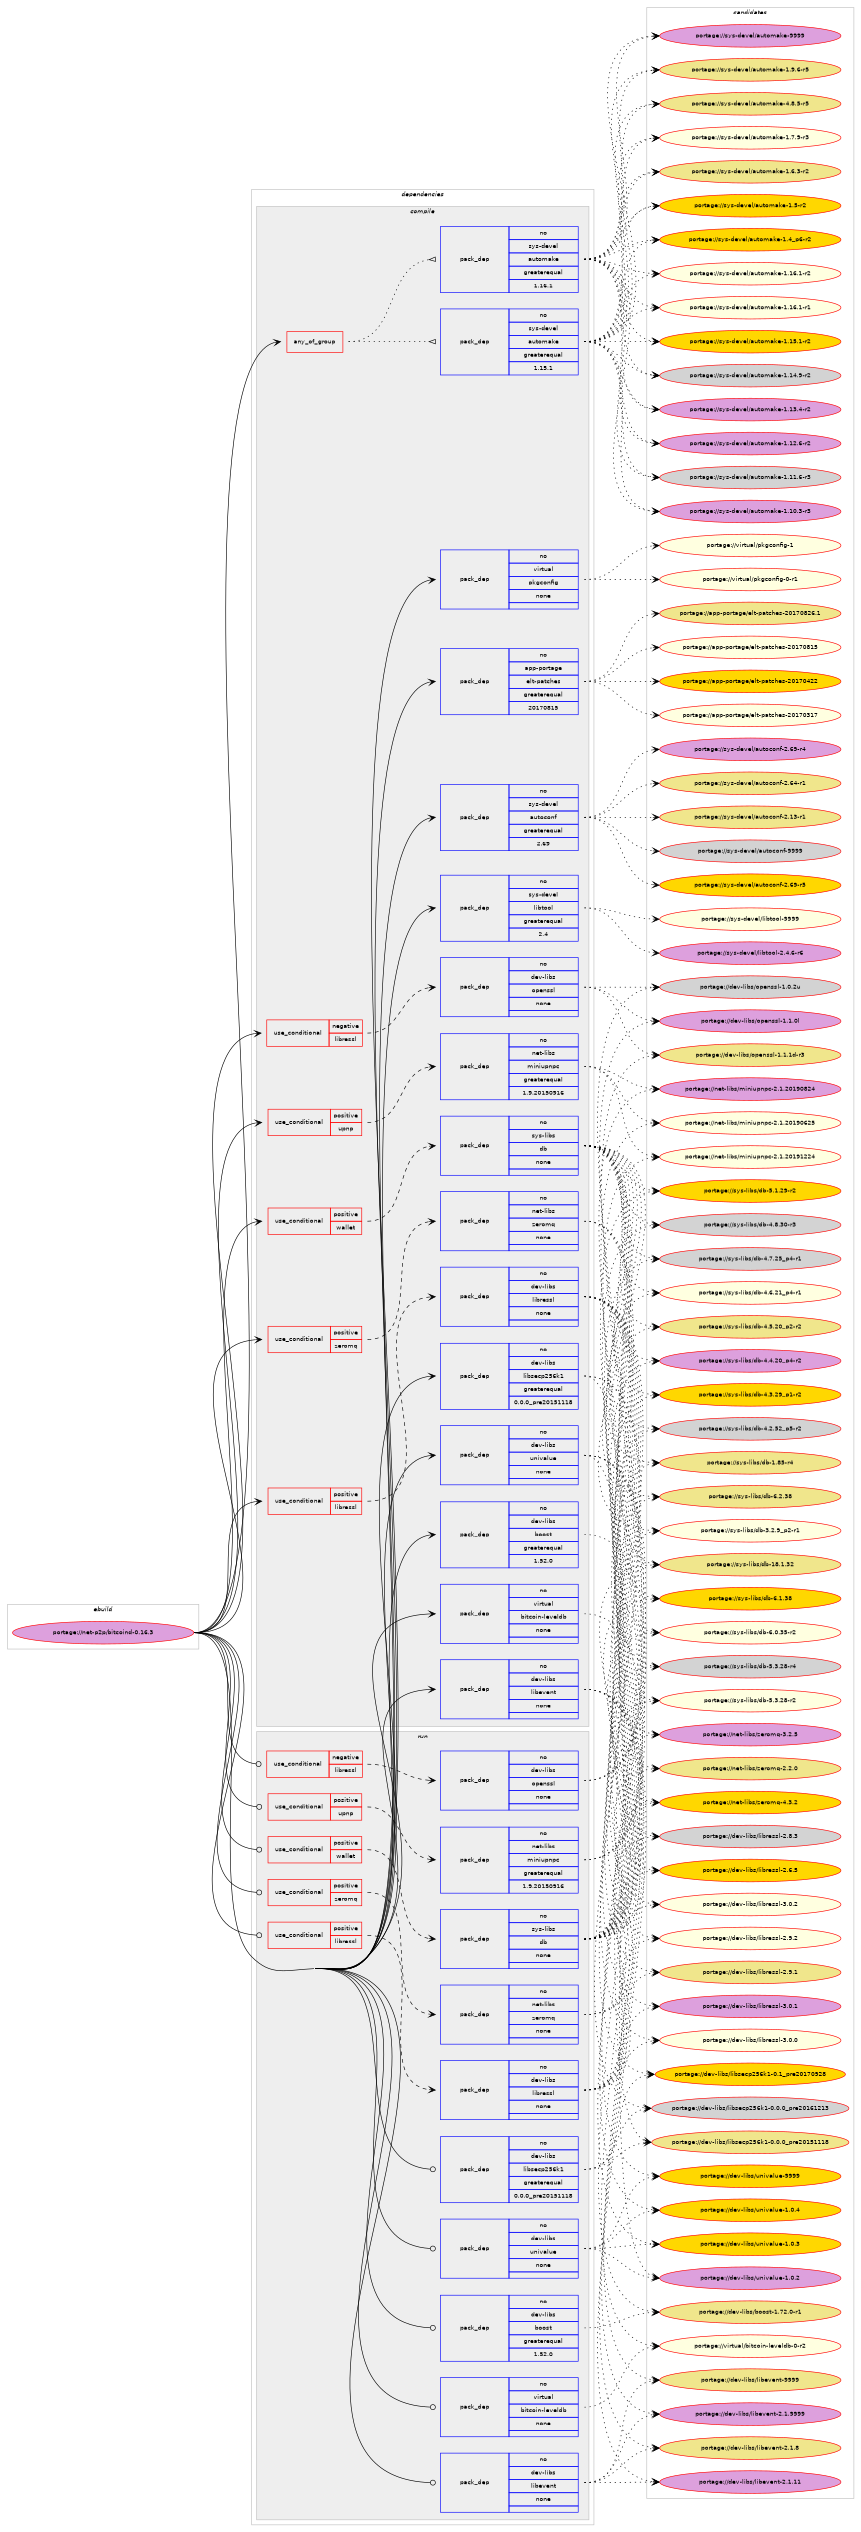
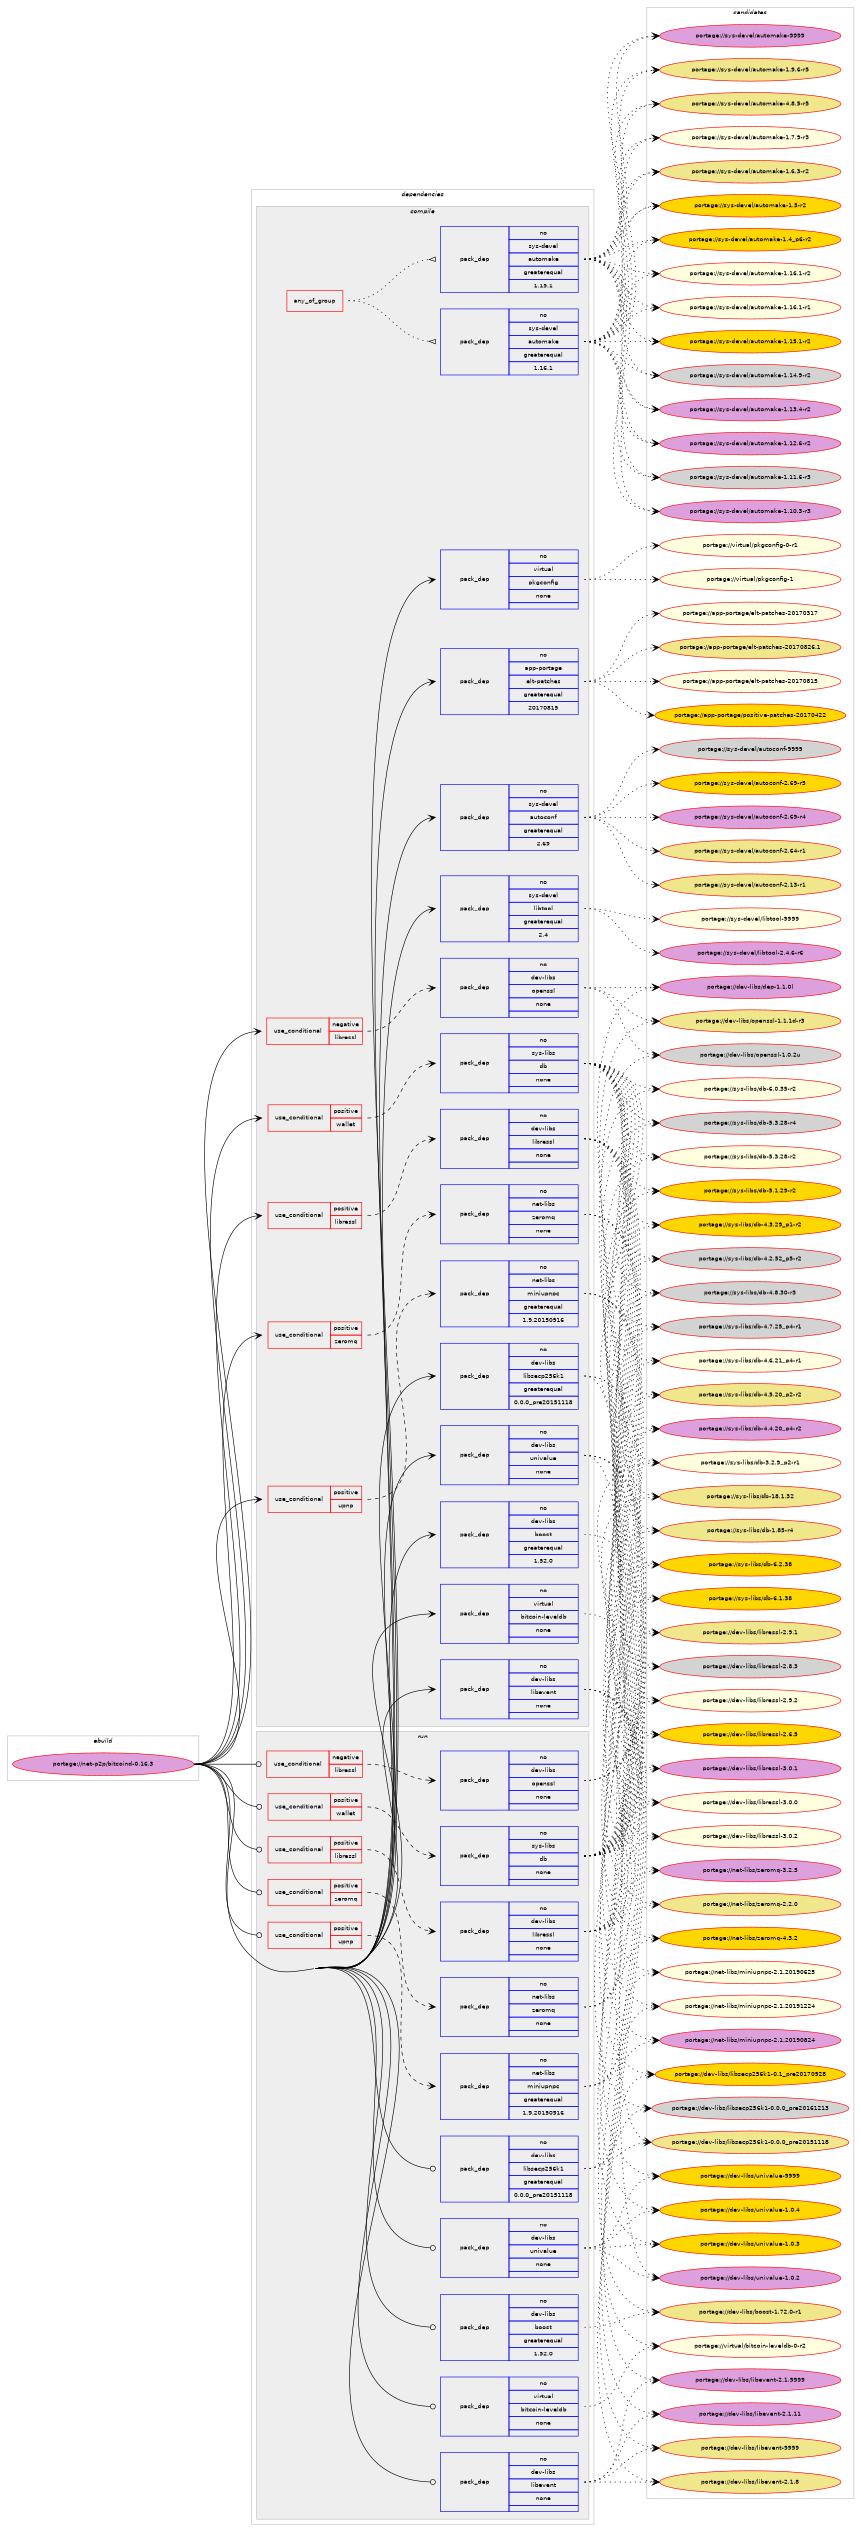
node "portage://app-portage/elt-patches-20170422": label "portage://app-portage/elt-patches-20170422" -> "portage://app-portage/positive-patches-20170422"
edge "portage://net-p2p/bitcoind-0.16.3" -> "any_of_group": removed
node "portage://dev-libs/openssl-1.1.0l": label "portage://dev-libs/openssl-1.1.0l" -> "portage://dev-libs/dep-1.1.0l"
node "portage://sys-libs/db-6.2.38": fillcolor khaki -> gold
